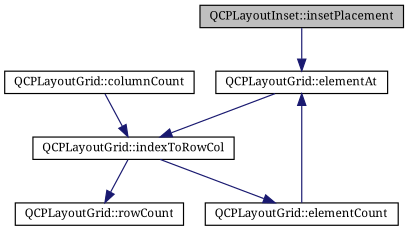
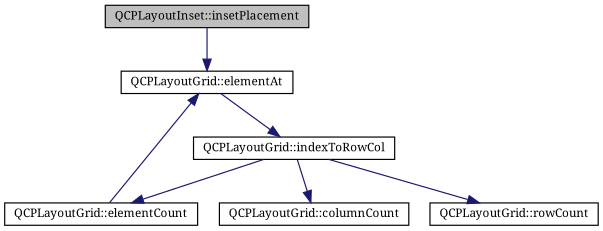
edge "QCPLayoutGrid::columnCount" -> "QCPLayoutGrid::indexToRowCol": reversed
